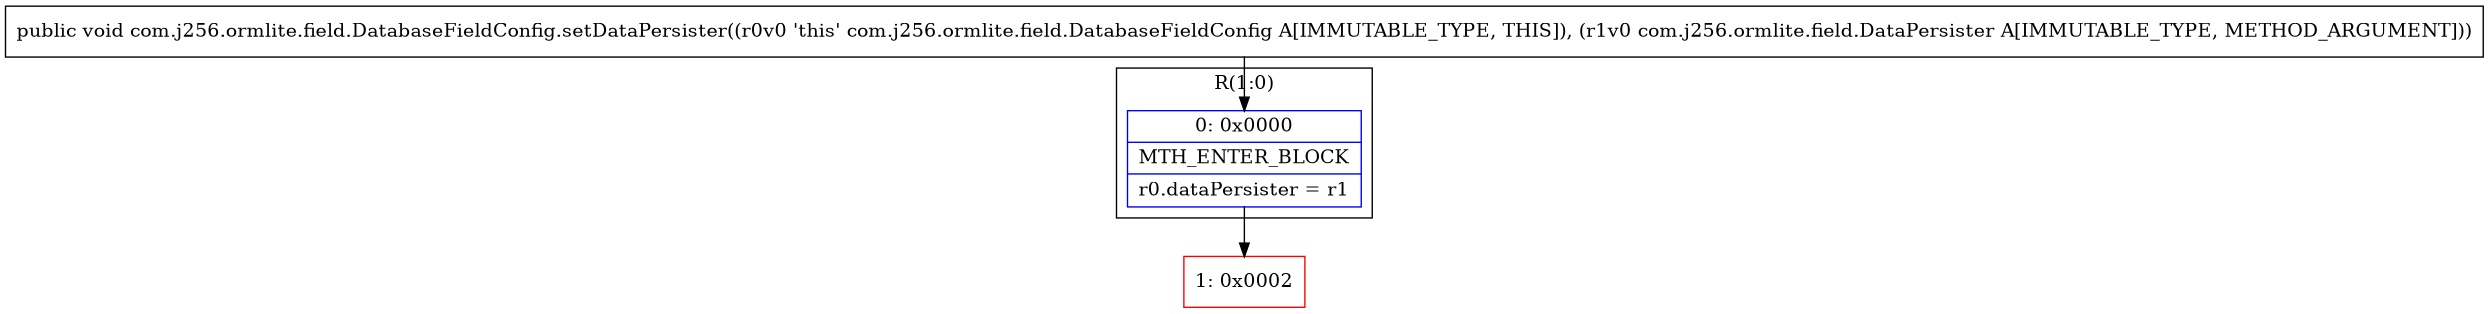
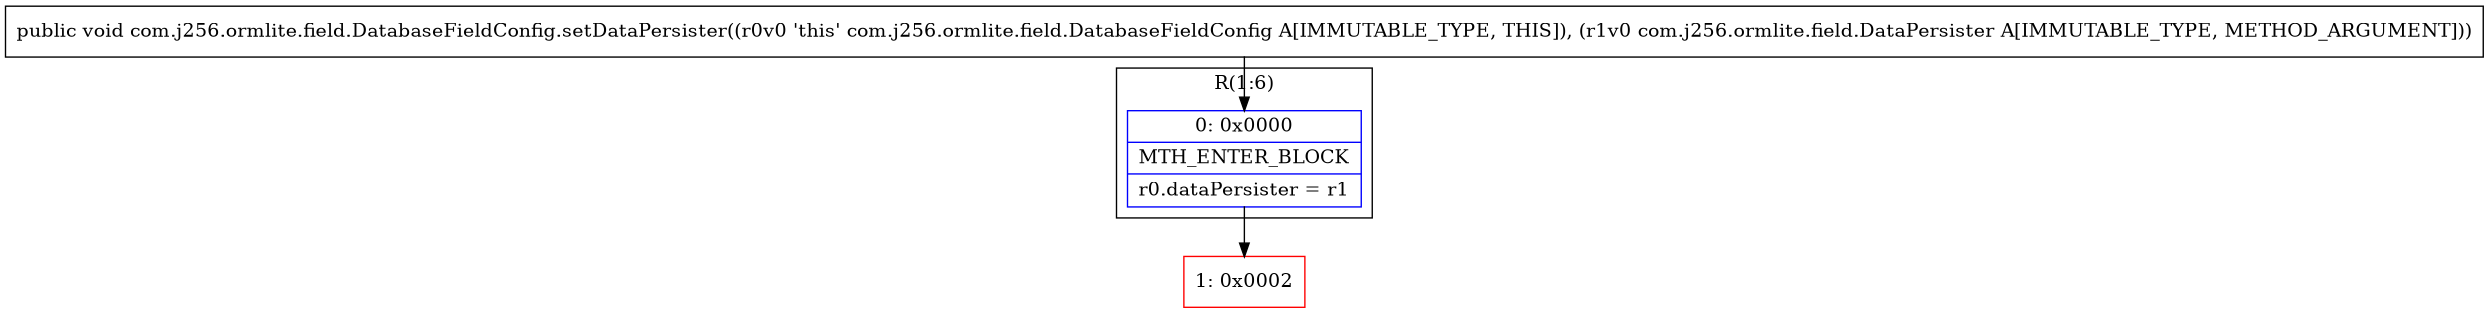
cluster "R(1:0)": label "R(1:0)" -> "R(1:6)"
